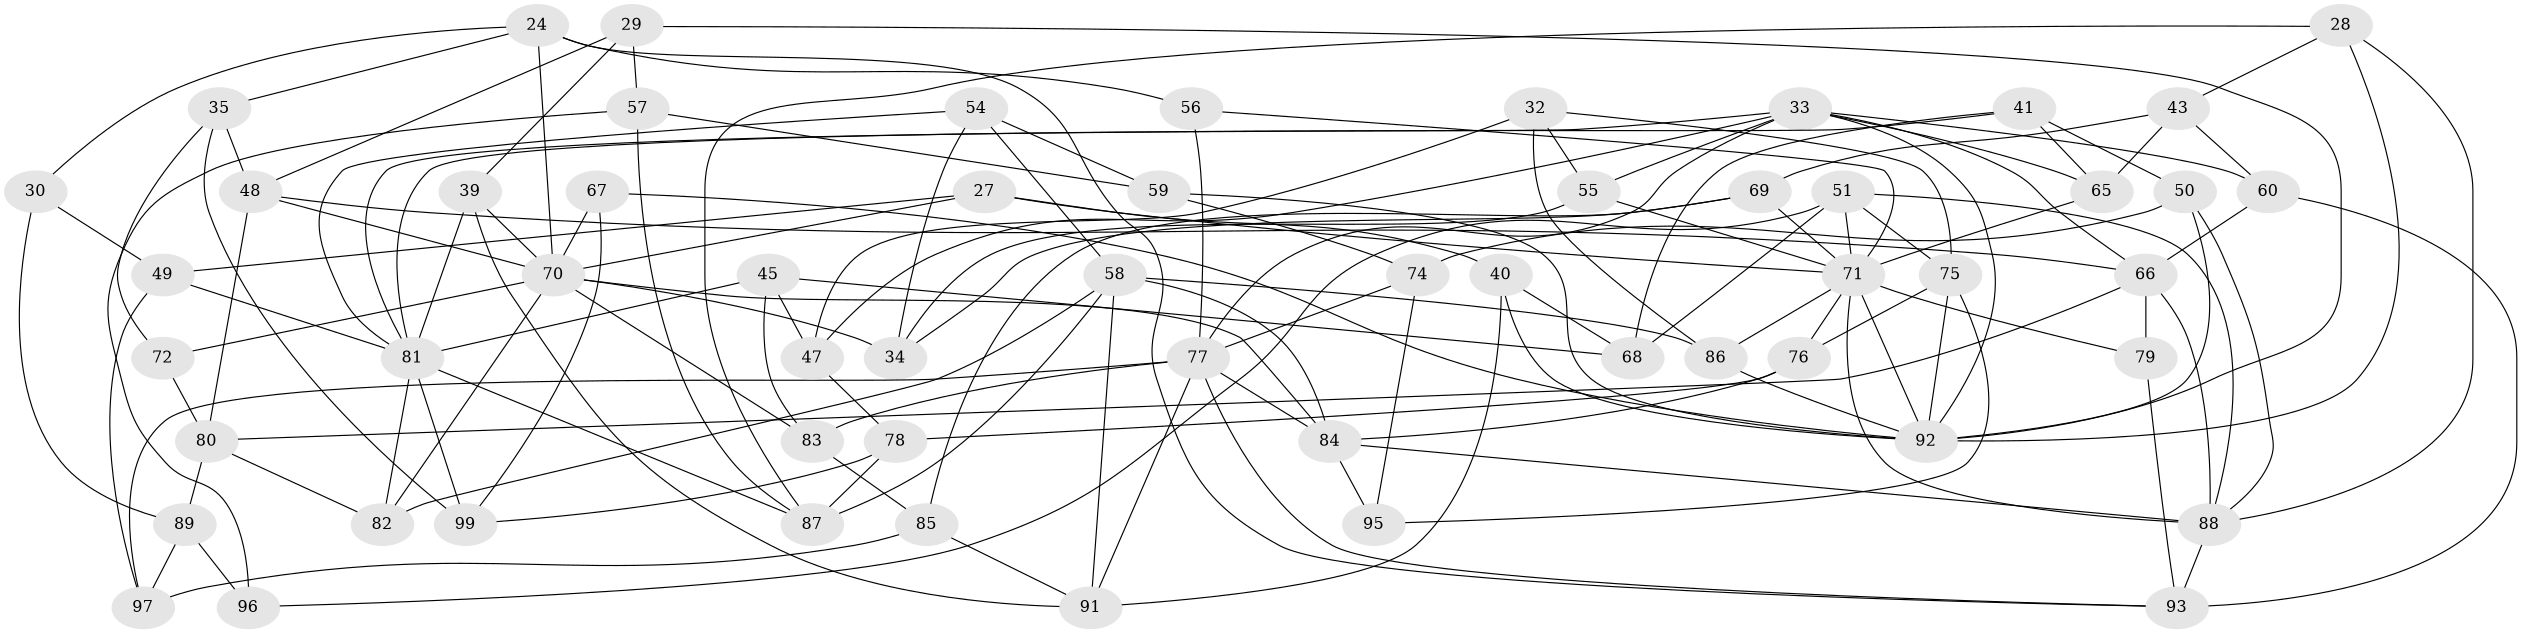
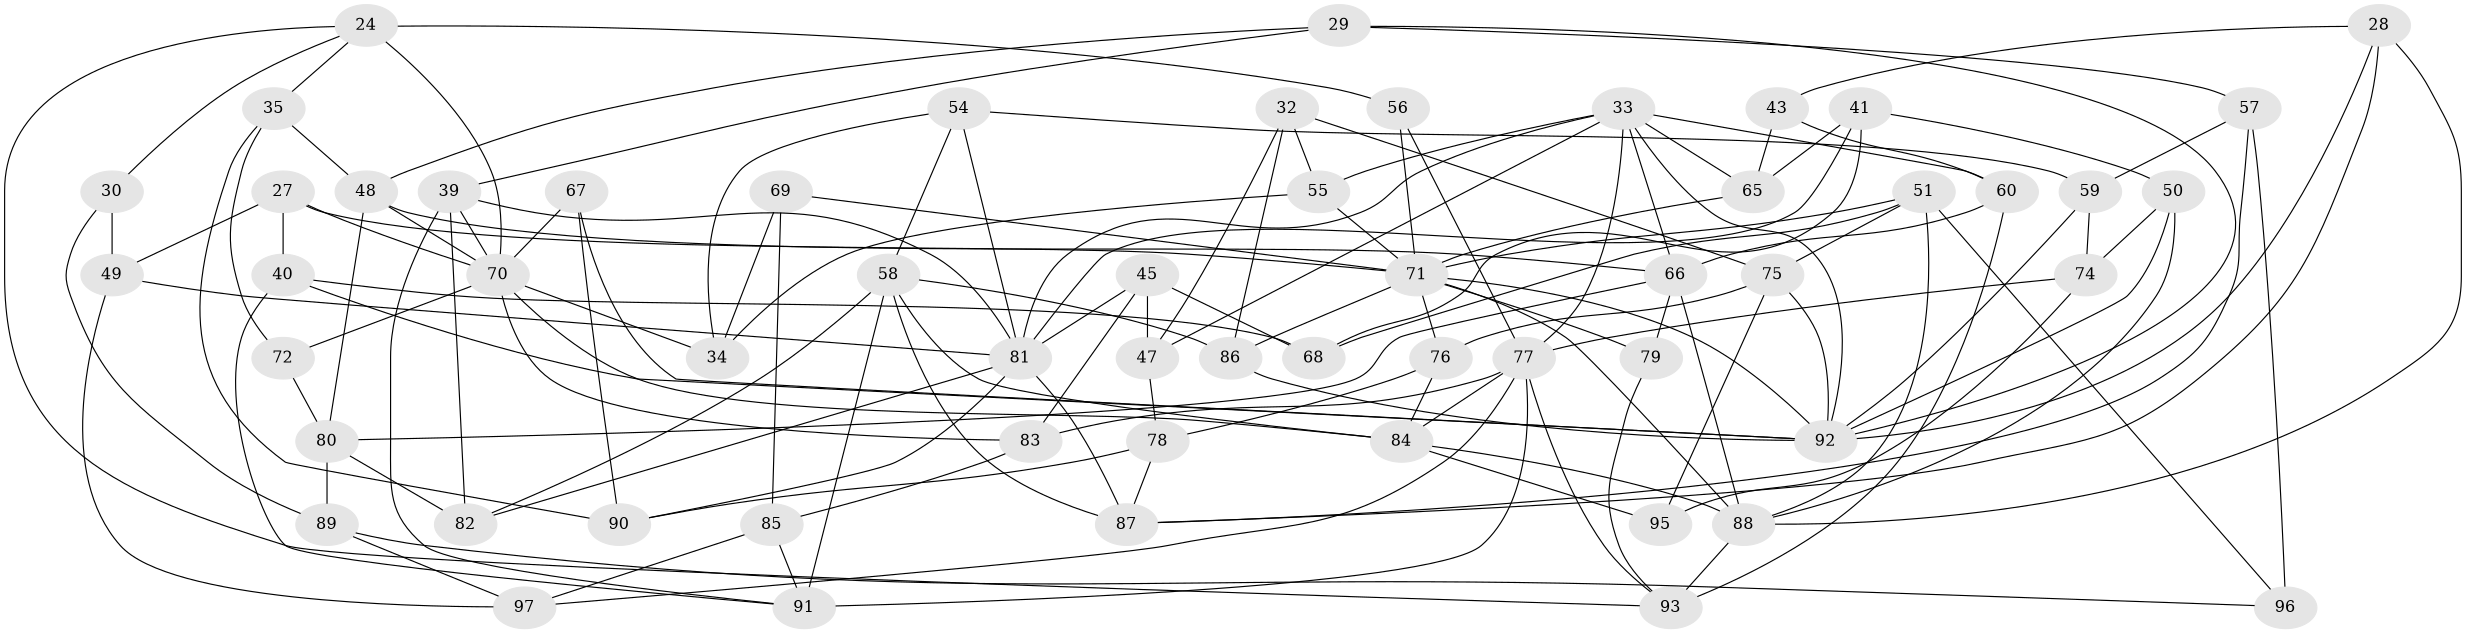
edge "43" -- "69": removed
edge "70" -- "82": now "39" -- "82"
node "99": label "99" -> "90"
